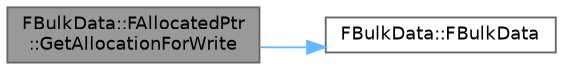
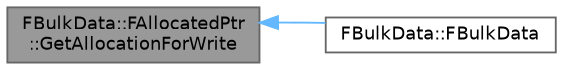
edge "FBulkData::FAllocatedPtr ::GetAllocationForWrite" -> "FBulkData::FBulkData": reversed
